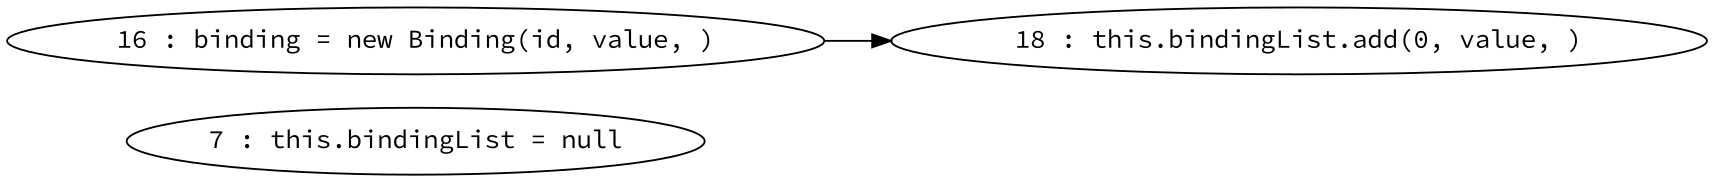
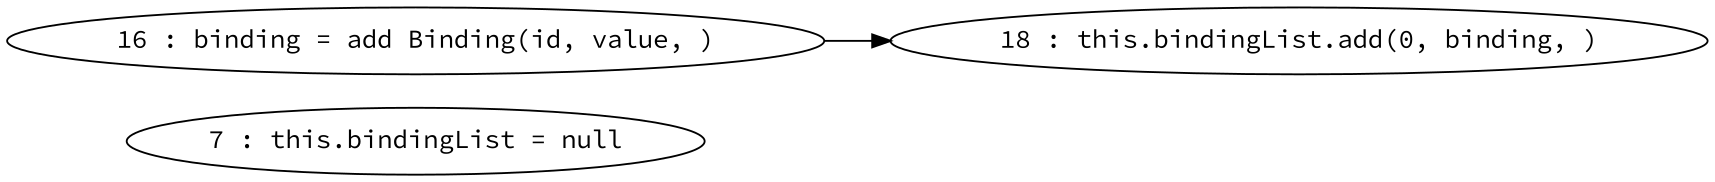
node "16 : binding = new Binding(id, value, )": label "16 : binding = new Binding(id, value, )" -> "16 : binding = add Binding(id, value, )"
node "18 : this.bindingList.add(0, value, )": label "18 : this.bindingList.add(0, value, )" -> "18 : this.bindingList.add(0, binding, )"
